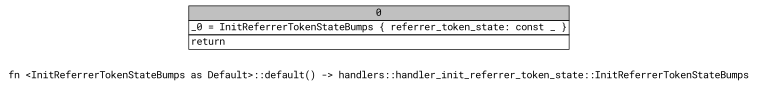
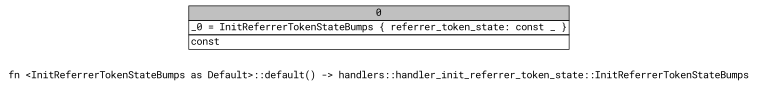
node "0": text "return" -> "const"
